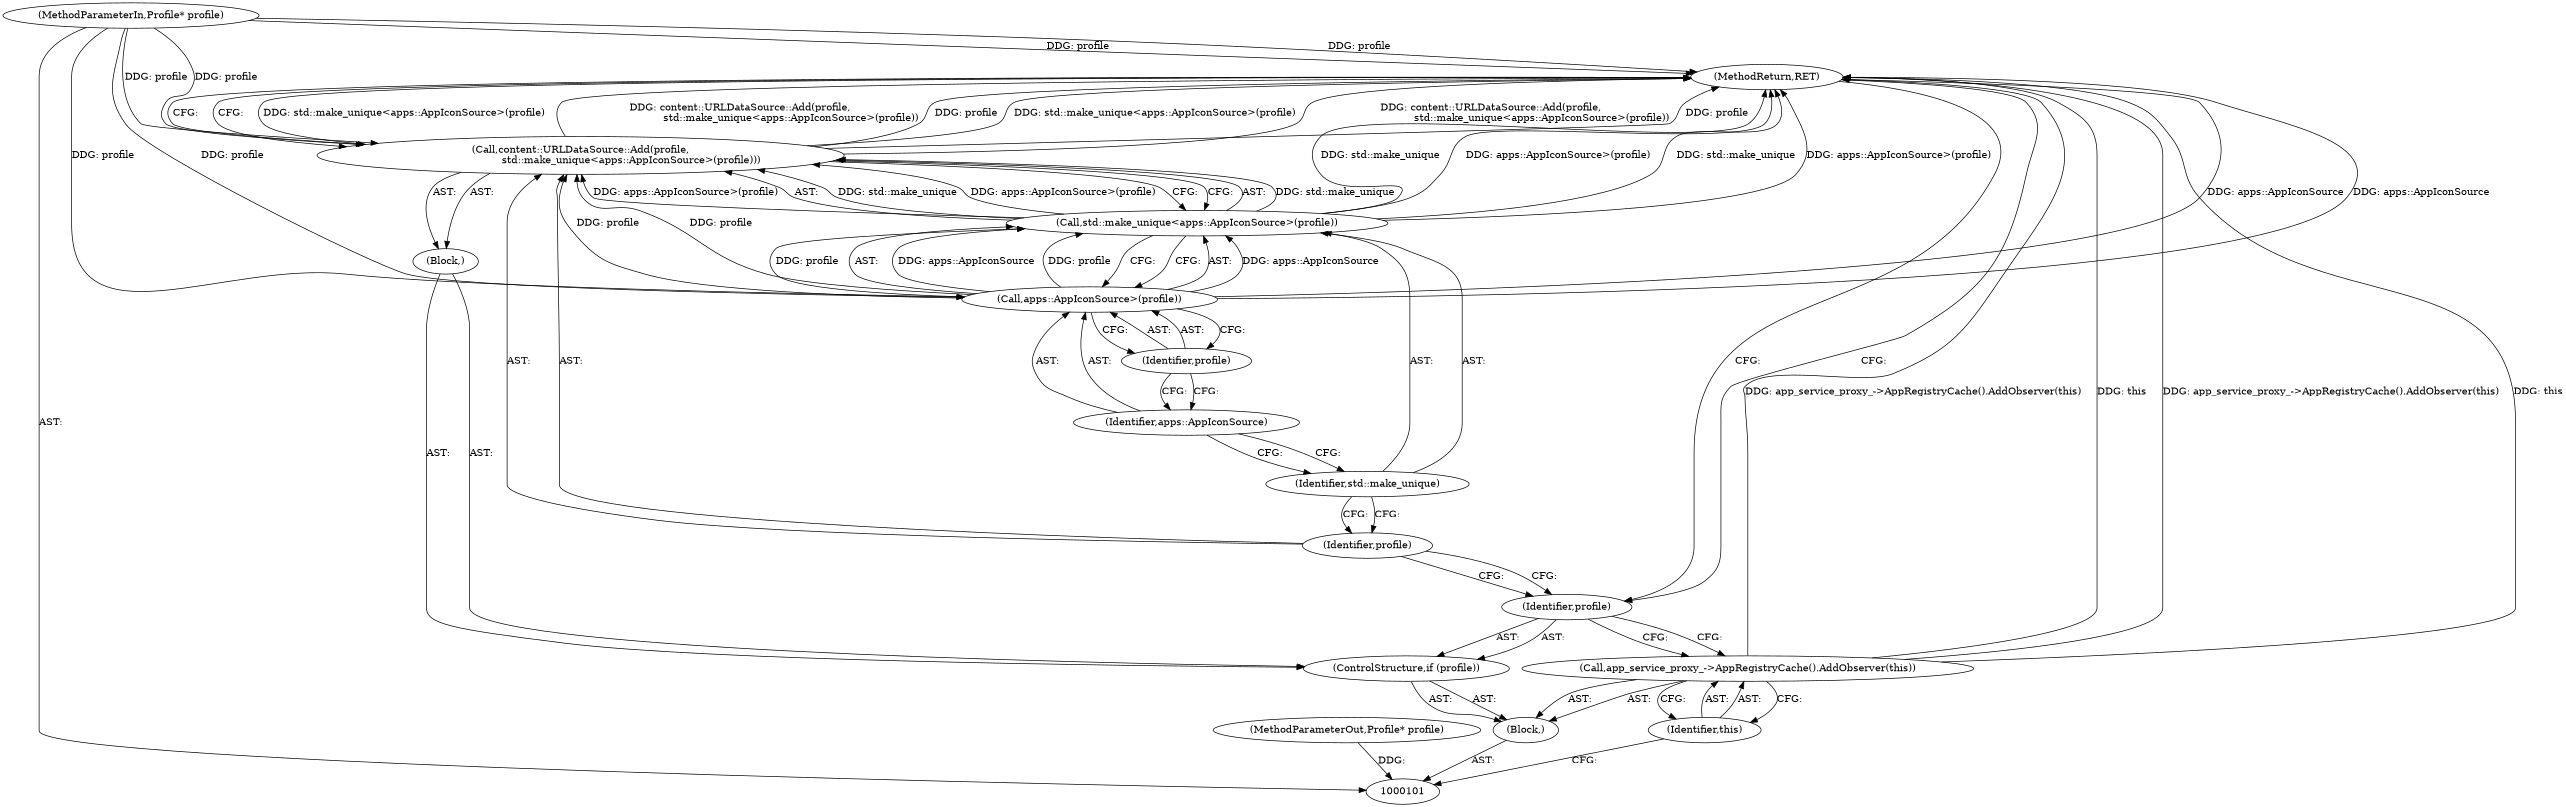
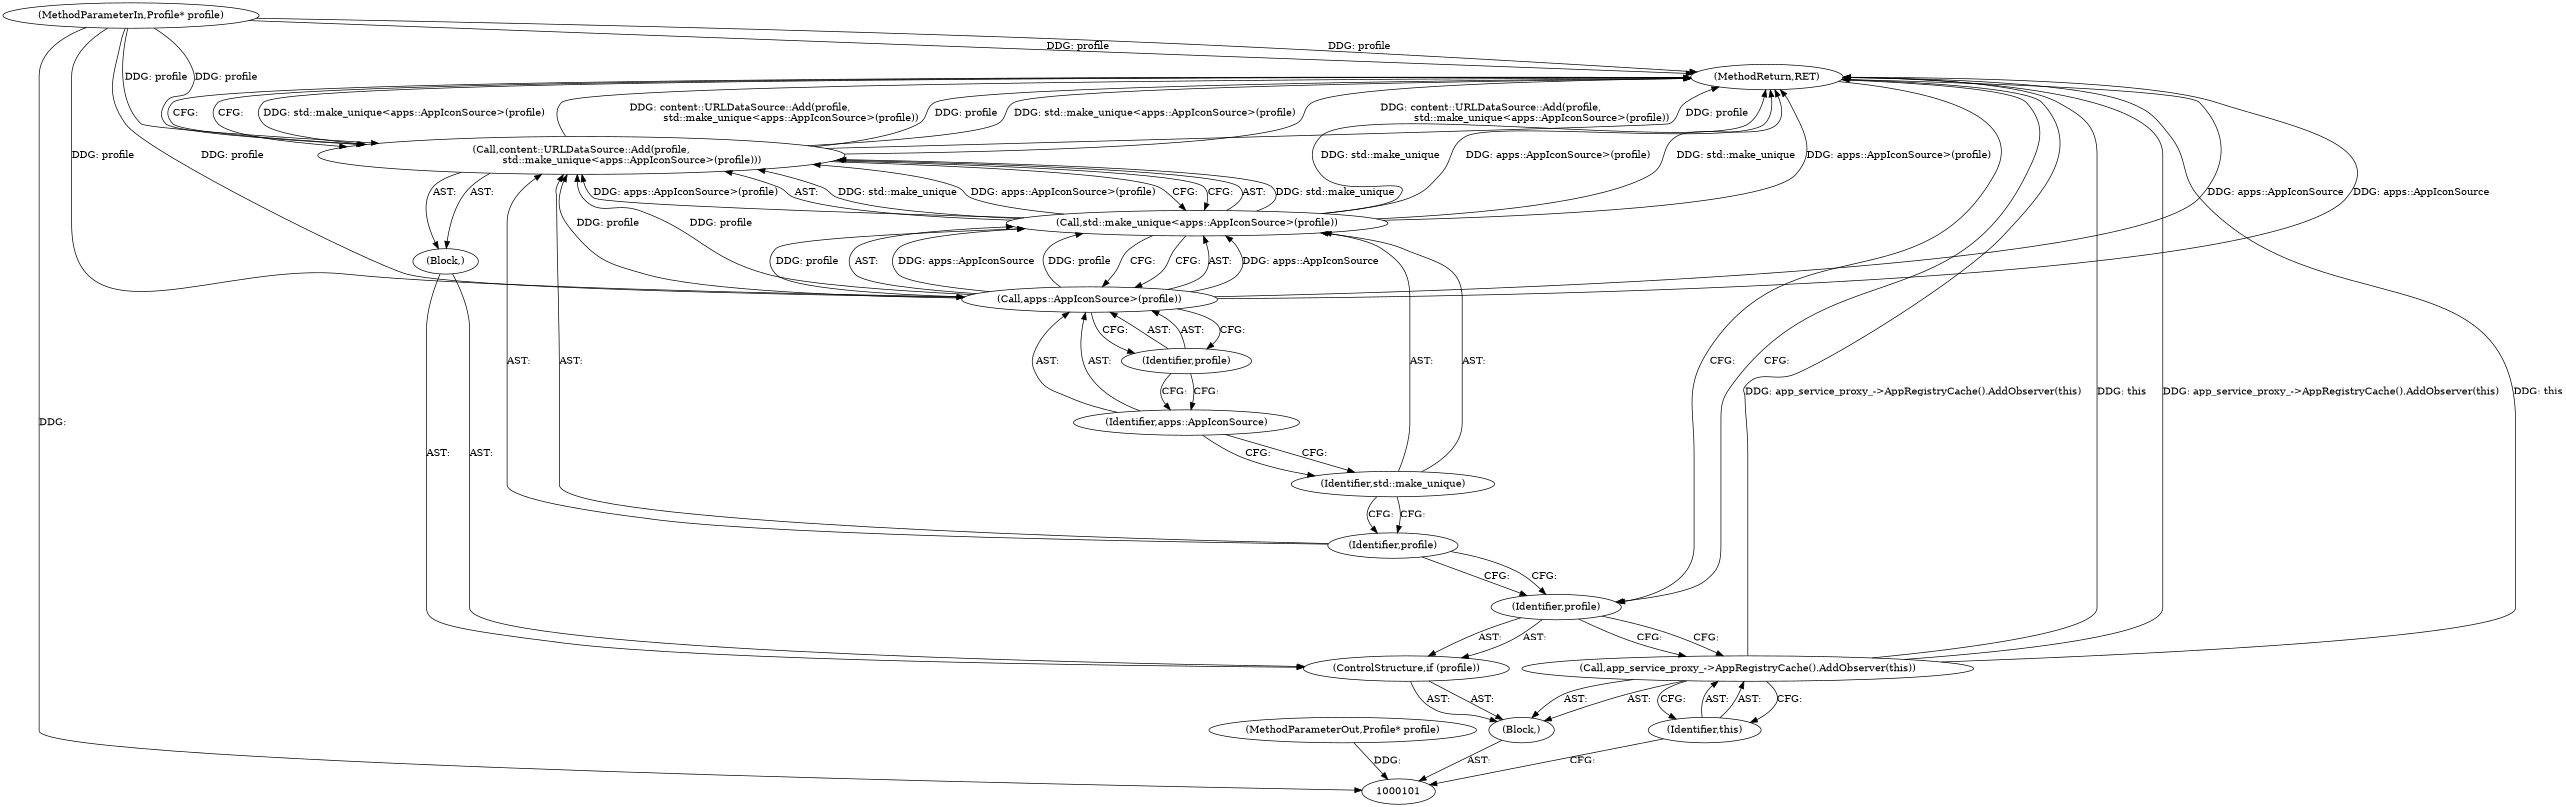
edge "(MethodParameterIn,Profile* profile)" -> "1000101": label "AST: " -> "DDG: "
